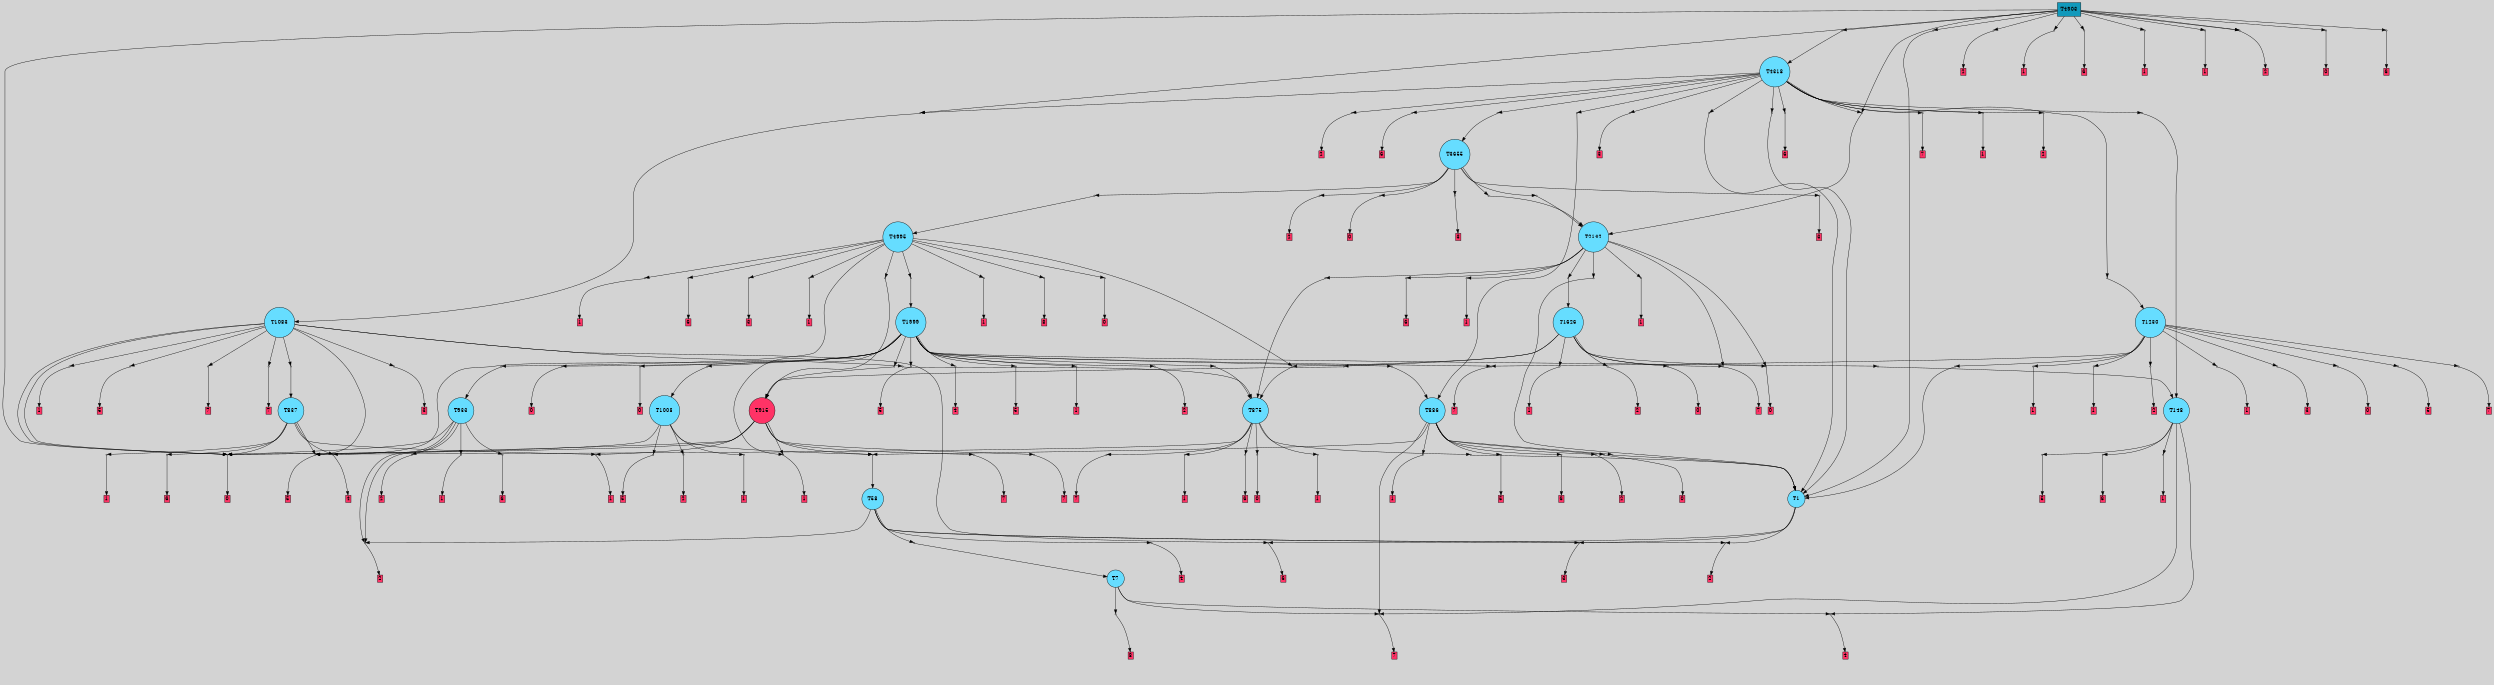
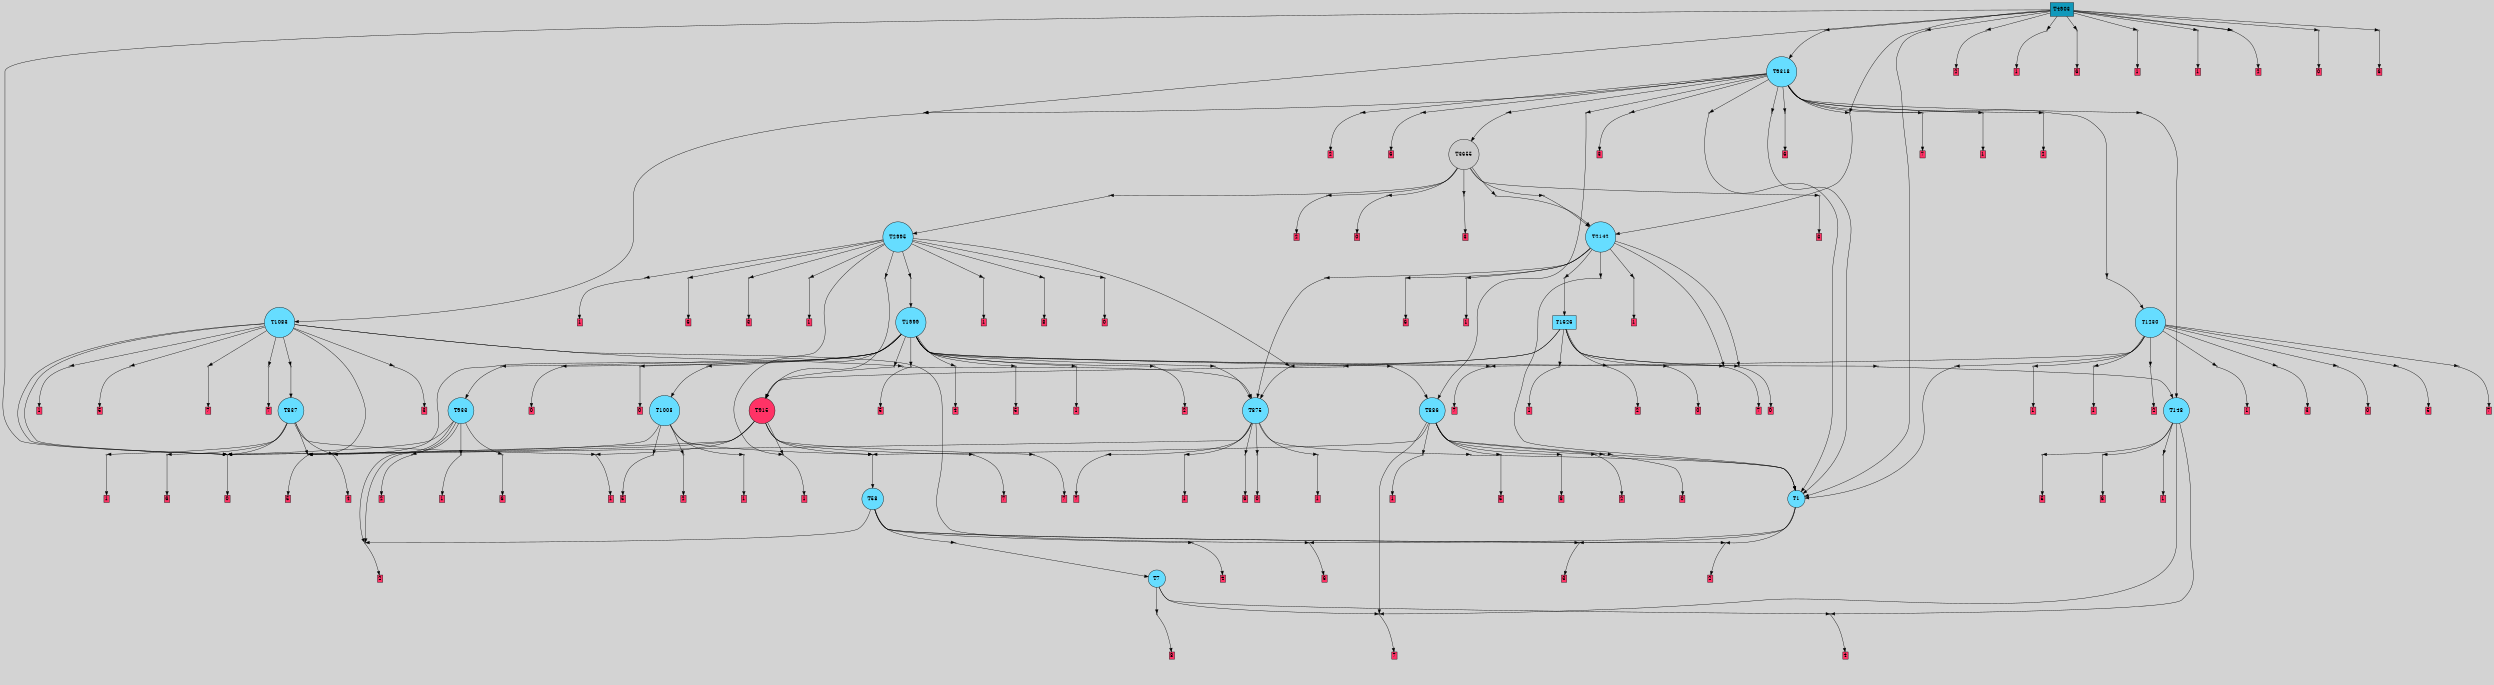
node "T4318": label "T4318" -> "T9318"
node "T3655": fillcolor #66ddff -> #cccccc
node "T4995": label "T4995" -> "T2995"
node "T1626": shape circle -> box
